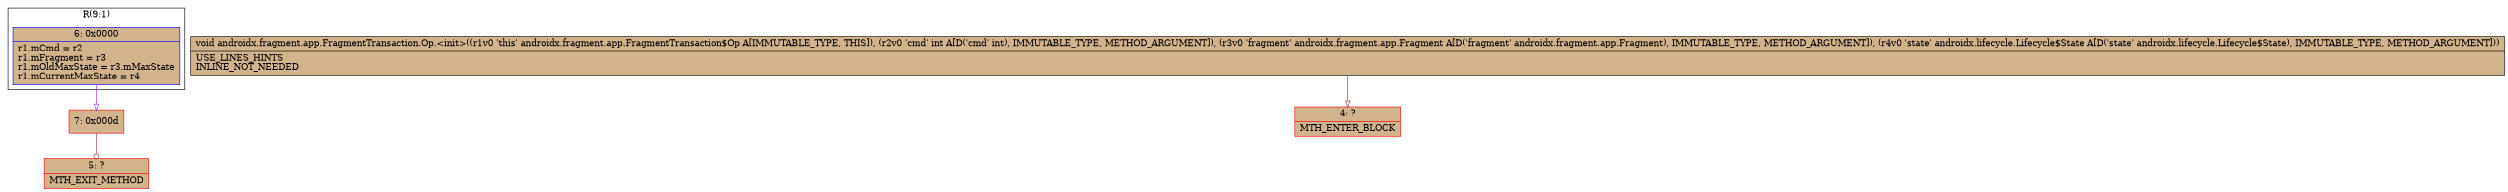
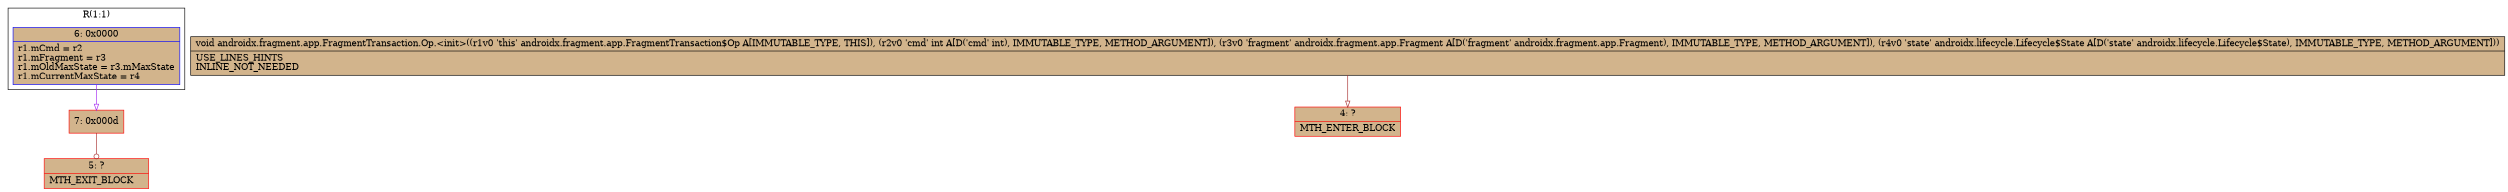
cluster "R(9:1)": label "R(9:1)" -> "R(1:1)"
node "5: ?": text "MTH_EXIT_METHOD" -> "MTH_EXIT_BLOCK"
